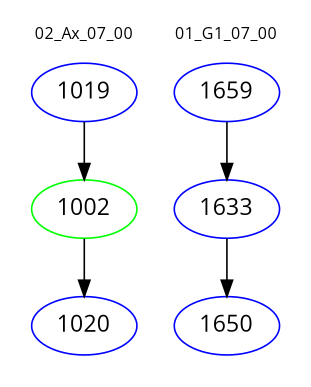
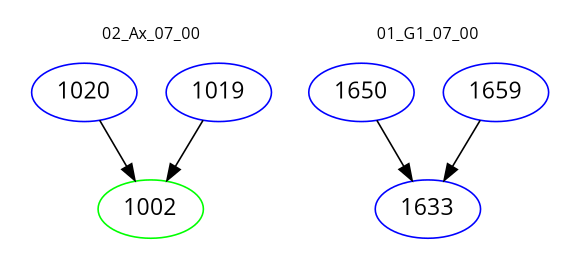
edge "1002" -> "1020": reversed
edge "1633" -> "1650": reversed
